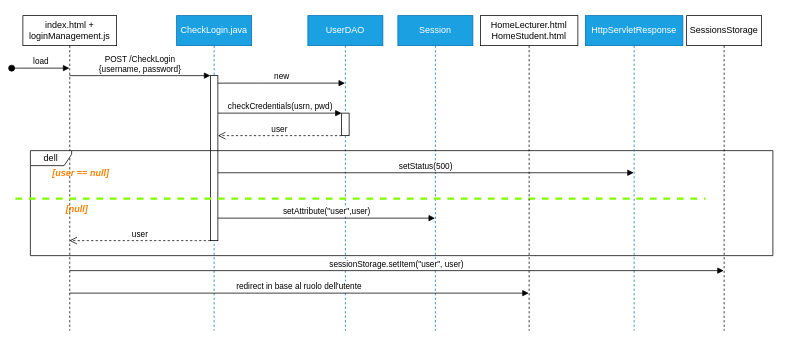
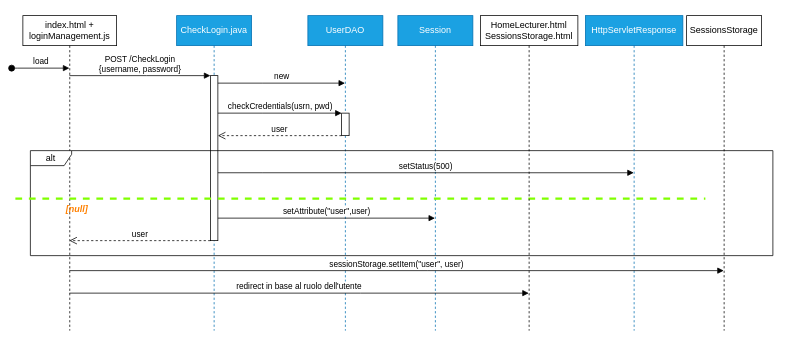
node "HomeLecturer.html HomeStudent.html": label "HomeLecturer.html HomeStudent.html" -> "HomeLecturer.html SessionsStorage.html"
node "dell": label "dell" -> "alt"
node "[user == null]": removed
